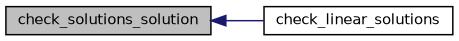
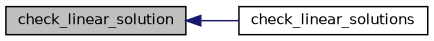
node "check_solutions_solution": label "check_solutions_solution" -> "check_linear_solution"
